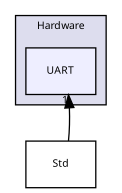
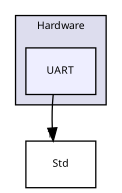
edge "Std" -> "UART": reversed
